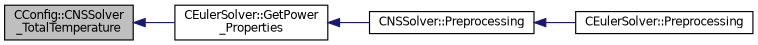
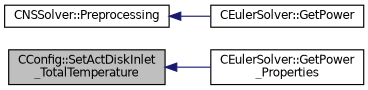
node "CConfig::CNSSolver _TotalTemperature": label "CConfig::CNSSolver _TotalTemperature" -> "CConfig::SetActDiskInlet _TotalTemperature"
edge "CNSSolver::Preprocessing" -> "CEulerSolver::GetPower _Properties": removed
node "CEulerSolver::Preprocessing": label "CEulerSolver::Preprocessing" -> "CEulerSolver::GetPower"
